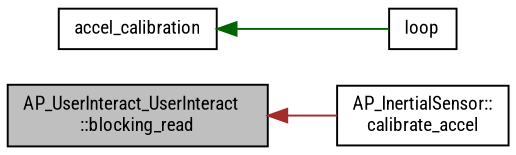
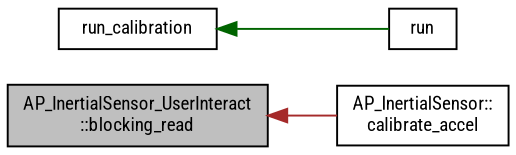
node "accel_calibration": label "accel_calibration" -> "run_calibration"
node "loop": label "loop" -> "run"
node "AP_UserInteract_UserInteract ::blocking_read": label "AP_UserInteract_UserInteract ::blocking_read" -> "AP_InertialSensor_UserInteract ::blocking_read"
